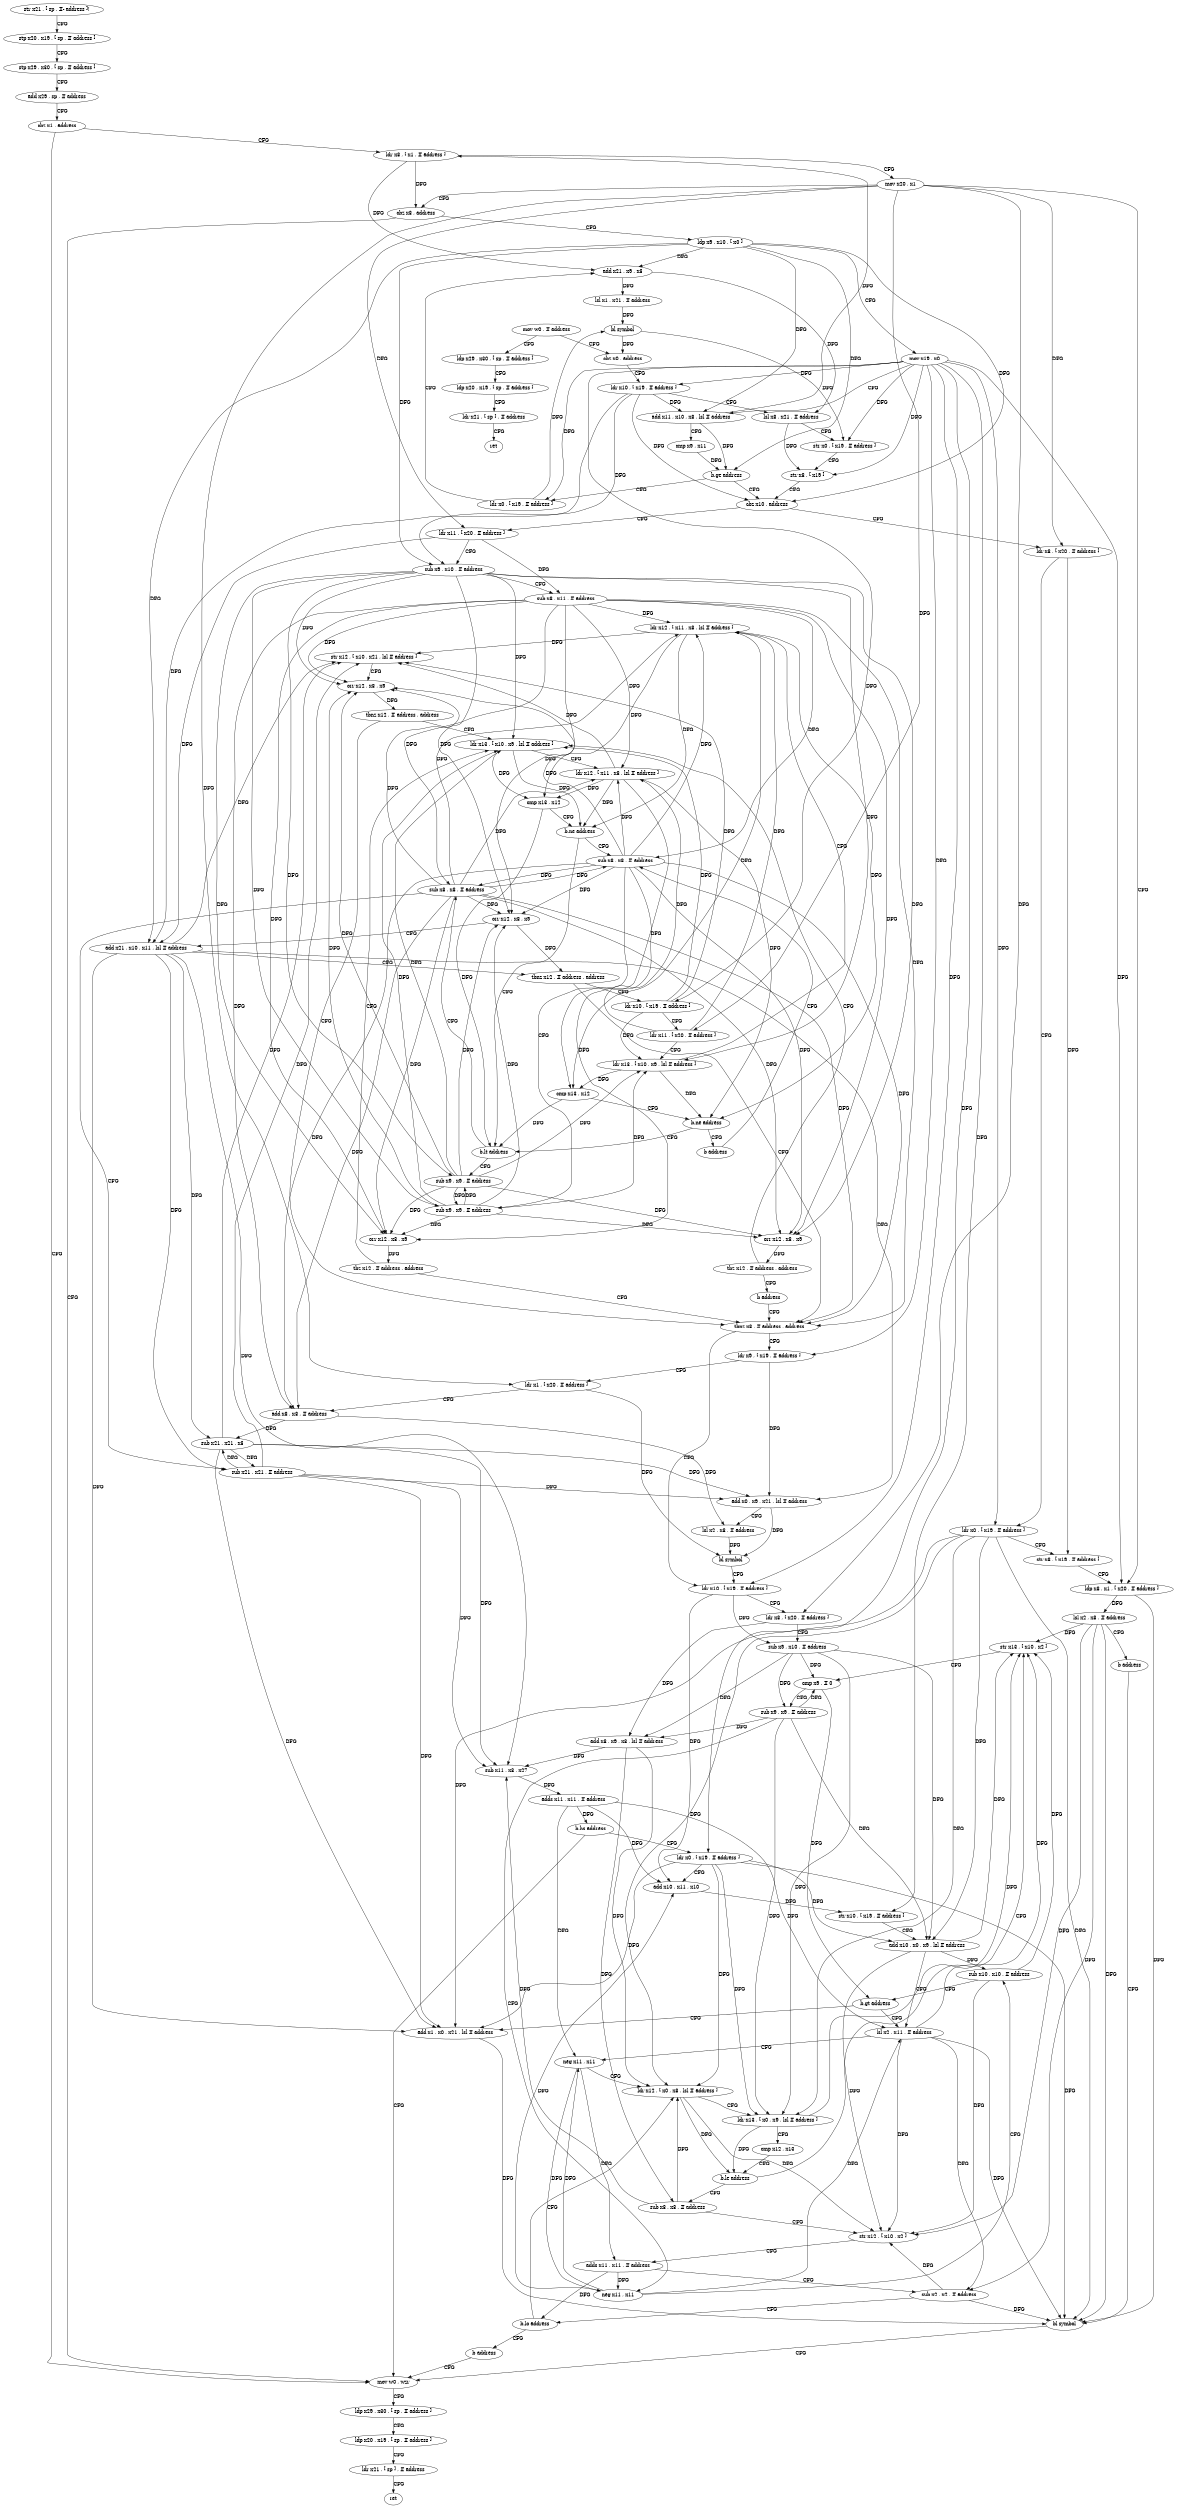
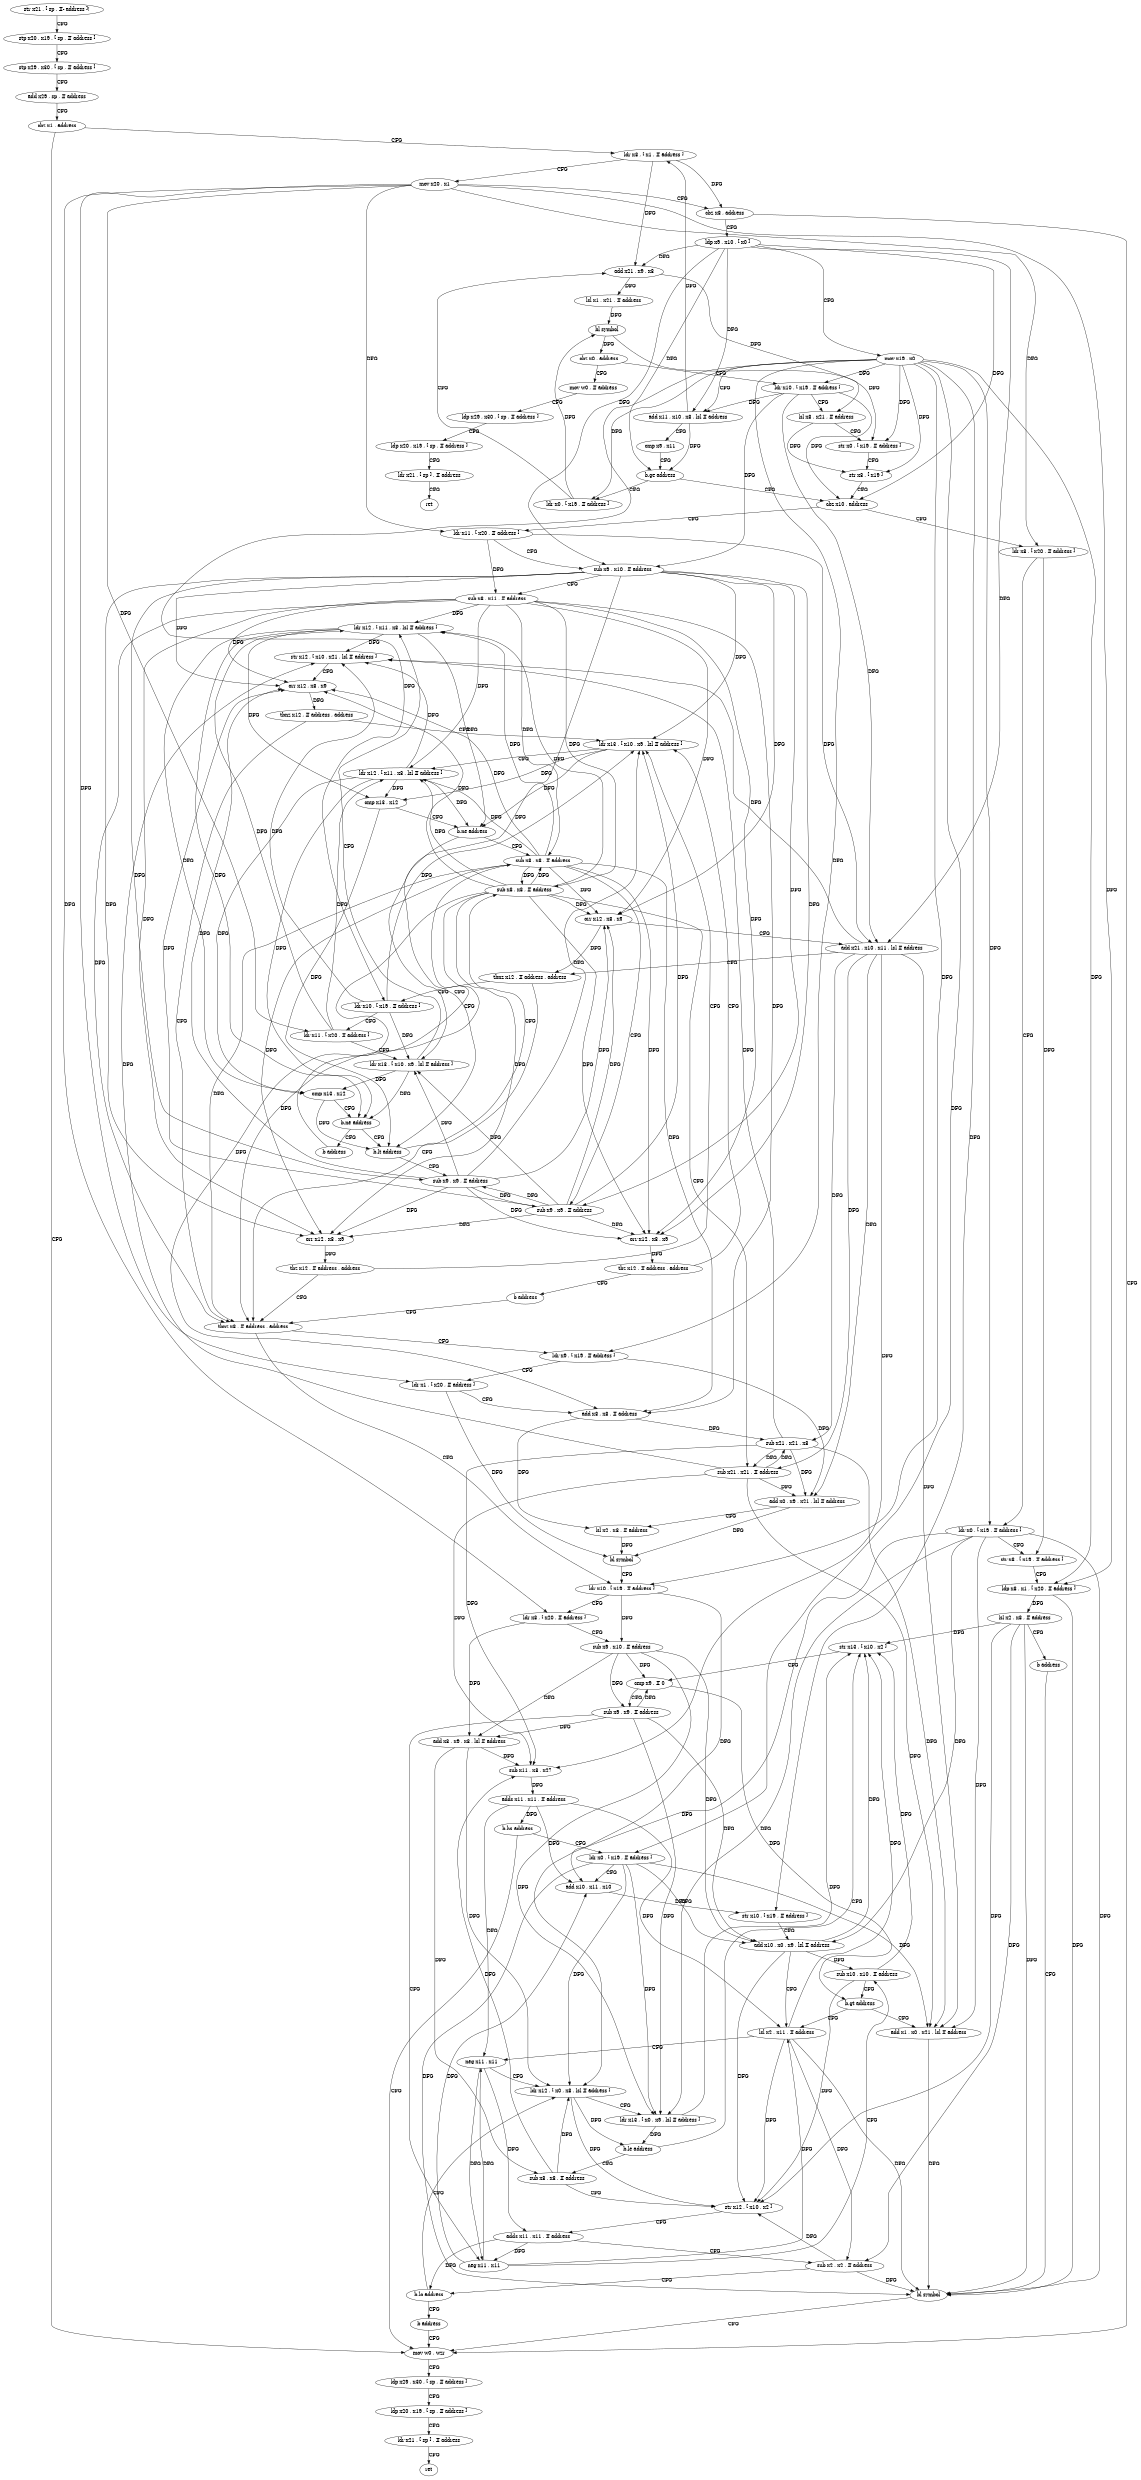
edge "mov w0 , # address" -> "cbz x0 , address": reversed
edge "cmp x9 , x11" -> "b.ge address": label "DFG" -> "CFG"
edge "mov x20 , x1" -> "ldp x8 , x1 , [ x20 , # address ]": label "CFG" -> "DFG"
node "cmp x12 , x13": removed
